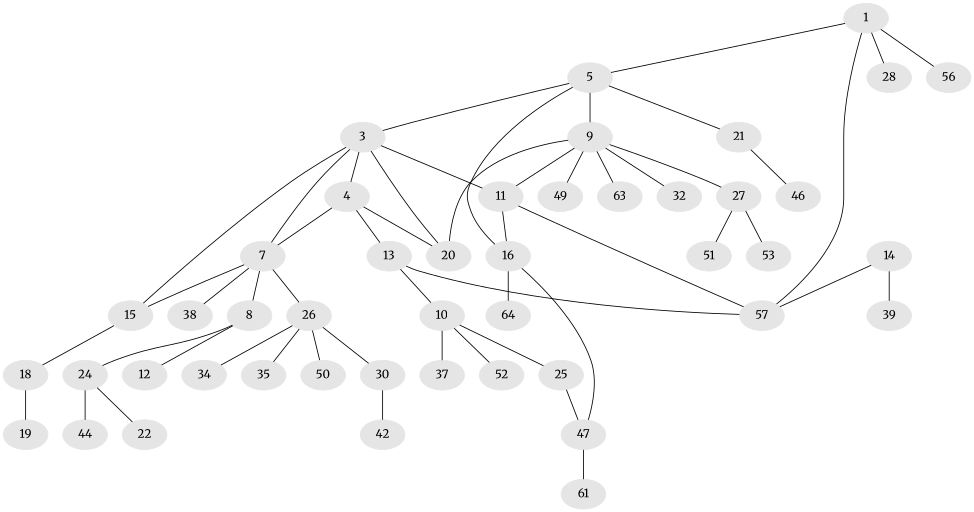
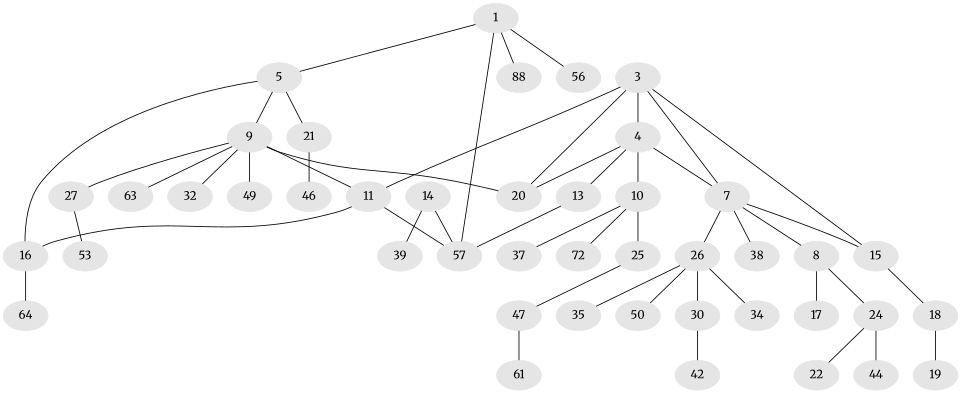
node "28": label "28" -> "88"
edge "5" -- "3": removed
node "51": removed
edge "13" -- "10": now "4" -- "10"
edge "16" -- "47": removed
node "12": label "12" -> "17"
node "52": label "52" -> "72"
